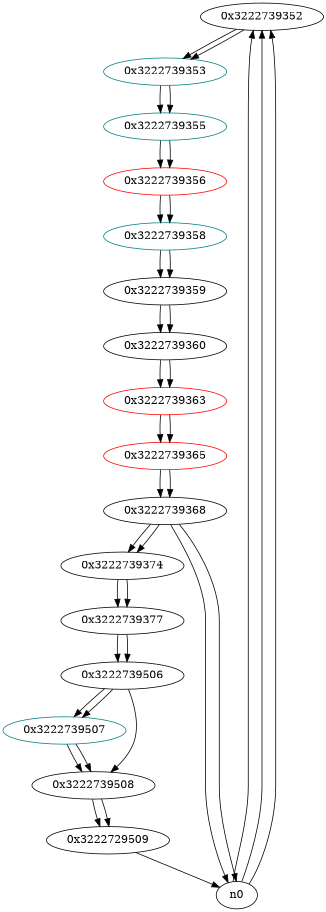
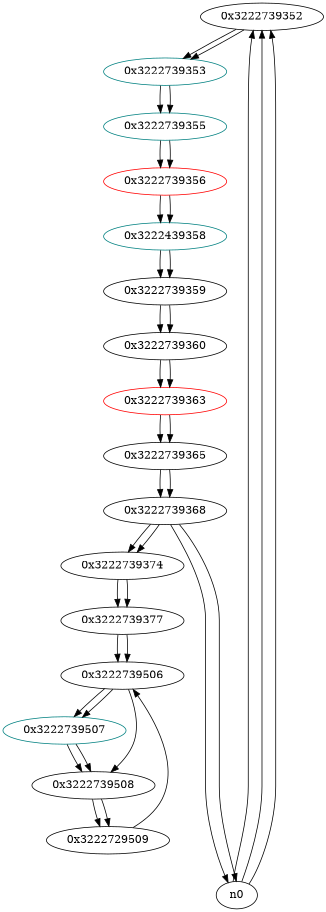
node "0x3222739358": label "0x3222739358" -> "0x3222439358"
node "0x3222739365": color red -> black
edge "0x3222729509" -> "n0": now "0x3222729509" -> "0x3222739506"
